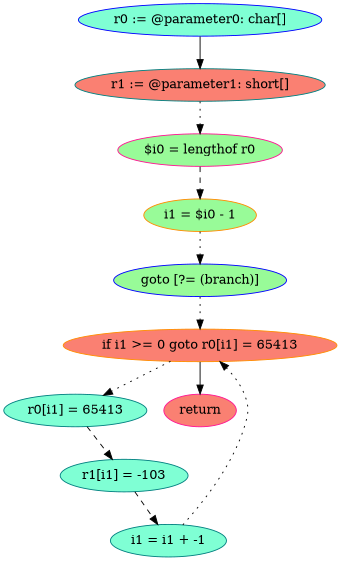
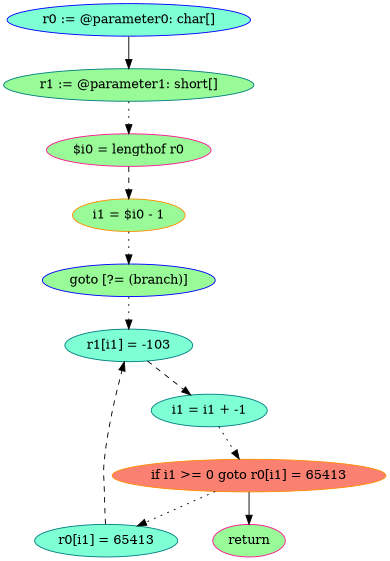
node "r1 := @parameter1: short[]": fillcolor salmon -> palegreen
edge "goto [?= (branch)]" -> "if i1 >= 0 goto r0[i1] = 65413": now "goto [?= (branch)]" -> "r1[i1] = -103"
node "return": fillcolor salmon -> palegreen
